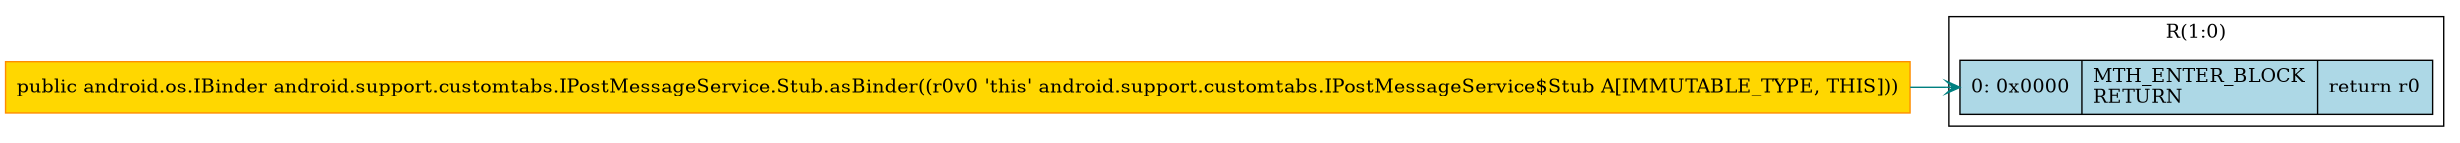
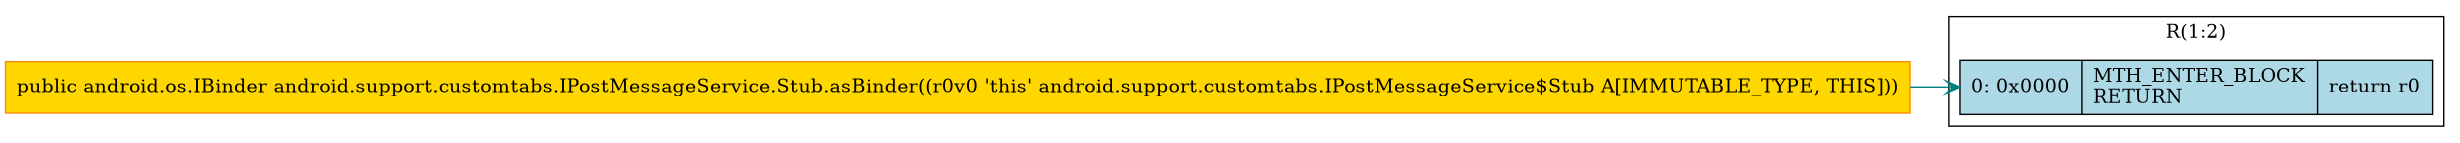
cluster "R(1:0)": label "R(1:0)" -> "R(1:2)"
